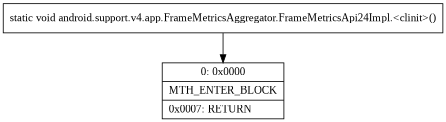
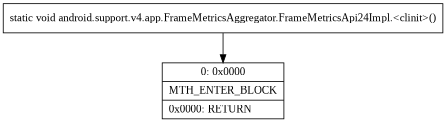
node "0: 0x0000": text "0x0007: RETURN" -> "0x0000: RETURN"
